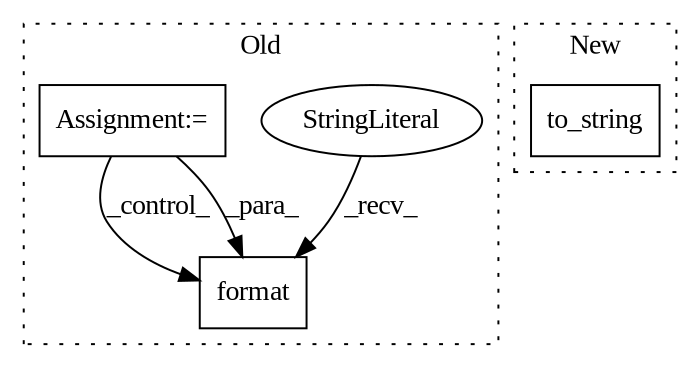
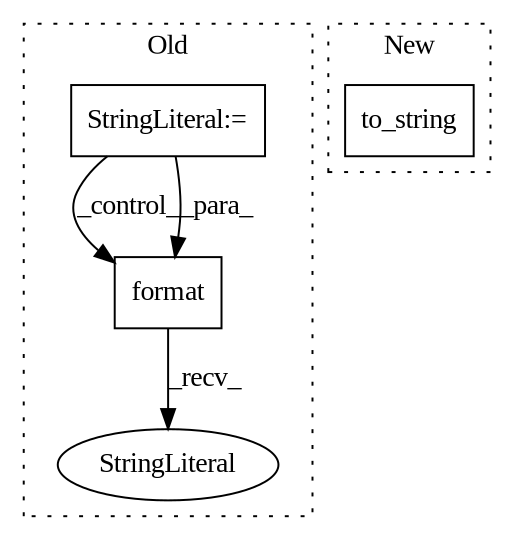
node "Assignment:=": label "Assignment:=" -> "StringLiteral:="
edge "StringLiteral" -> "format": reversed
